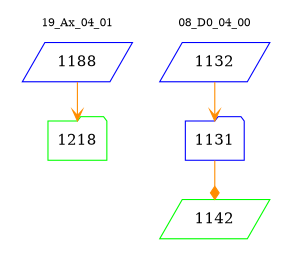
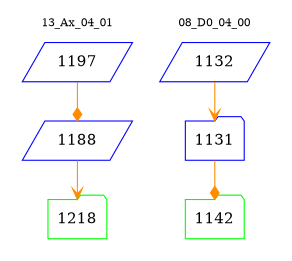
cluster "19_Ax_04_01": label "19_Ax_04_01" -> "13_Ax_04_01"
node "1197": added
node "1142": shape parallelogram -> folder
